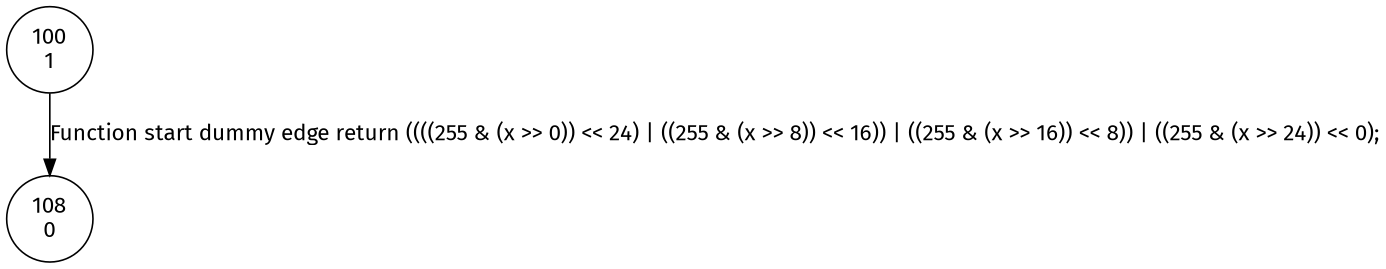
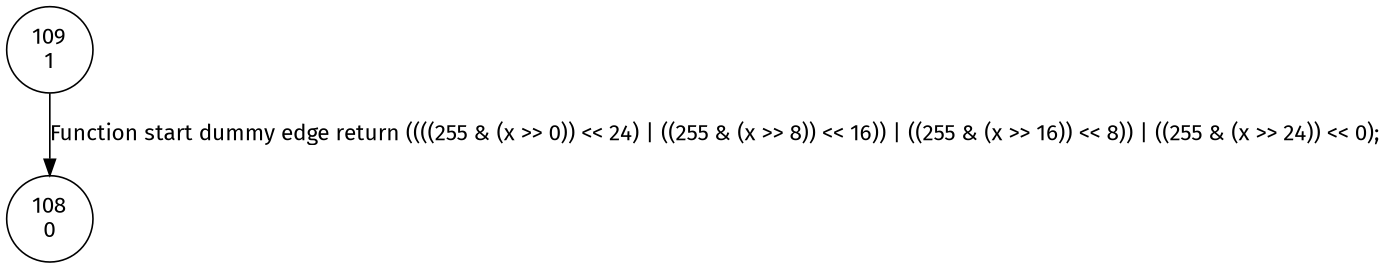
node "100 1": label "100 1" -> "109 1"
